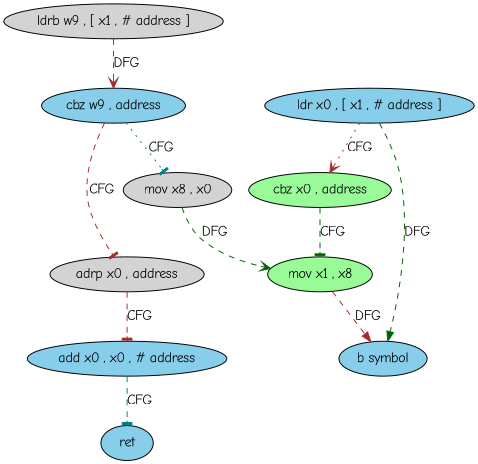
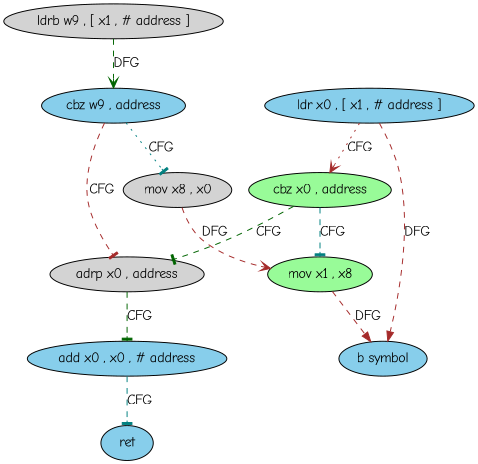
edge "ldrb w9 , [ x1 , # address ]" -> "cbz w9 , address": color brown -> darkgreen
edge "ldr x0 , [ x1 , # address ]" -> "b symbol": color darkgreen -> brown
edge "cbz x0 , address" -> "mov x1 , x8": color darkgreen -> teal
edge "cbz x0 , address" -> "adrp x0 , address": added, label "CFG"
edge "mov x8 , x0" -> "mov x1 , x8": color darkgreen -> brown
edge "adrp x0 , address" -> "add x0 , x0 , # address": color brown -> darkgreen
